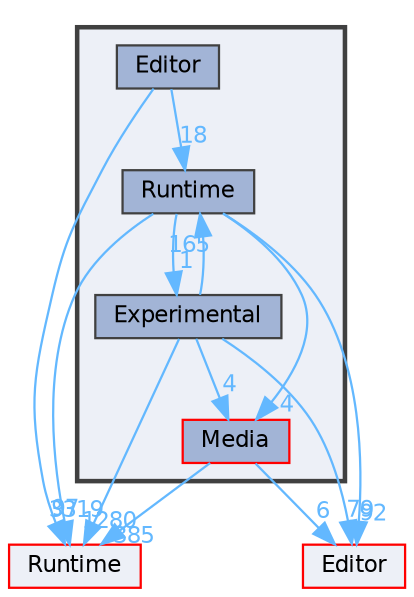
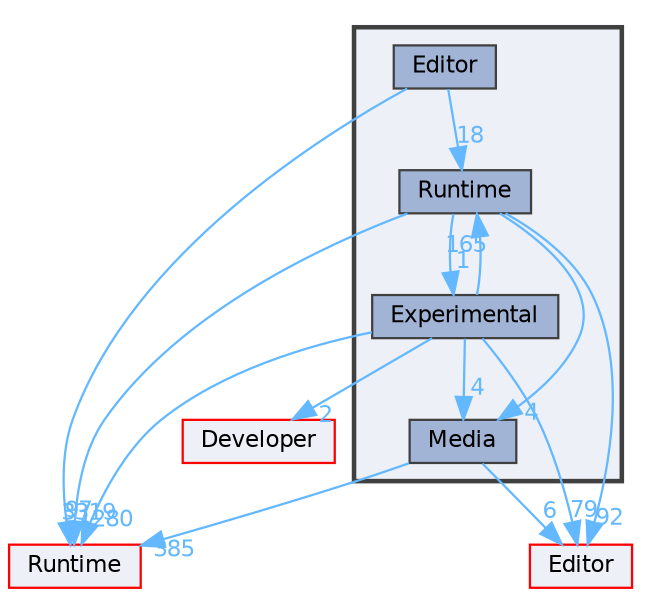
node "Media": color red -> grey25
node "Developer": added
